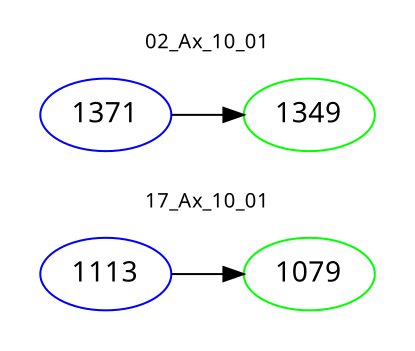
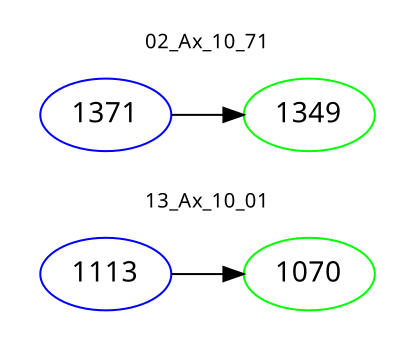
cluster "02_Ax_10_01": label "02_Ax_10_01" -> "02_Ax_10_71"
cluster "17_Ax_10_01": label "17_Ax_10_01" -> "13_Ax_10_01"
node "1079": label "1079" -> "1070"
